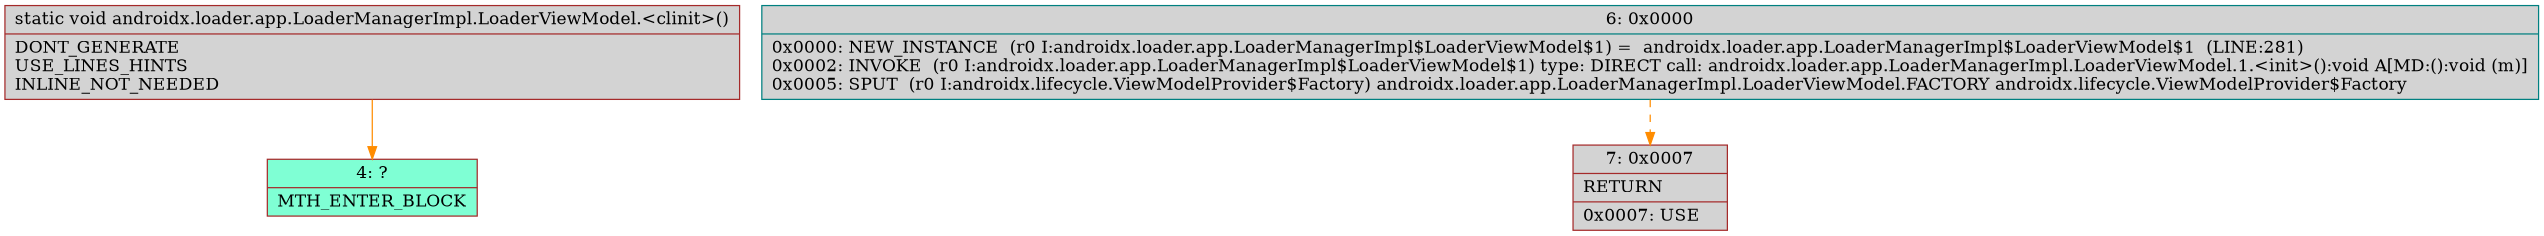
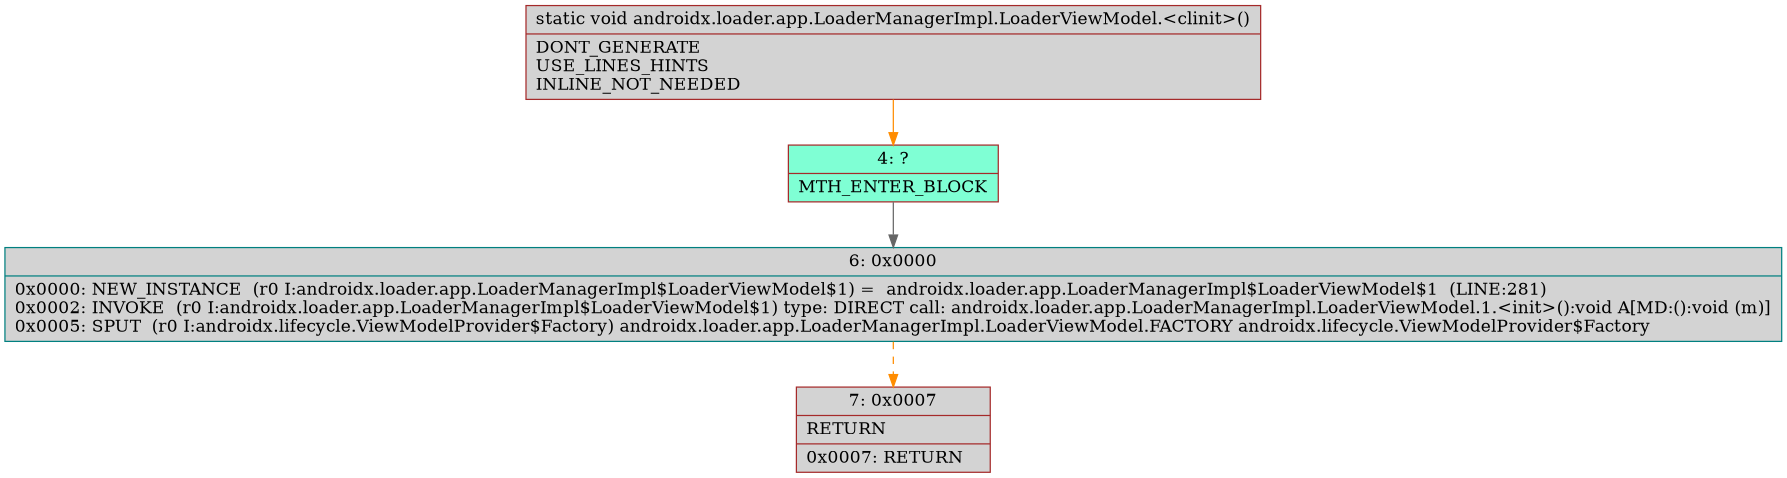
node "7: 0x0007": text "0x0007: USE" -> "0x0007: RETURN"
edge "4: ?" -> "6: 0x0000": added
